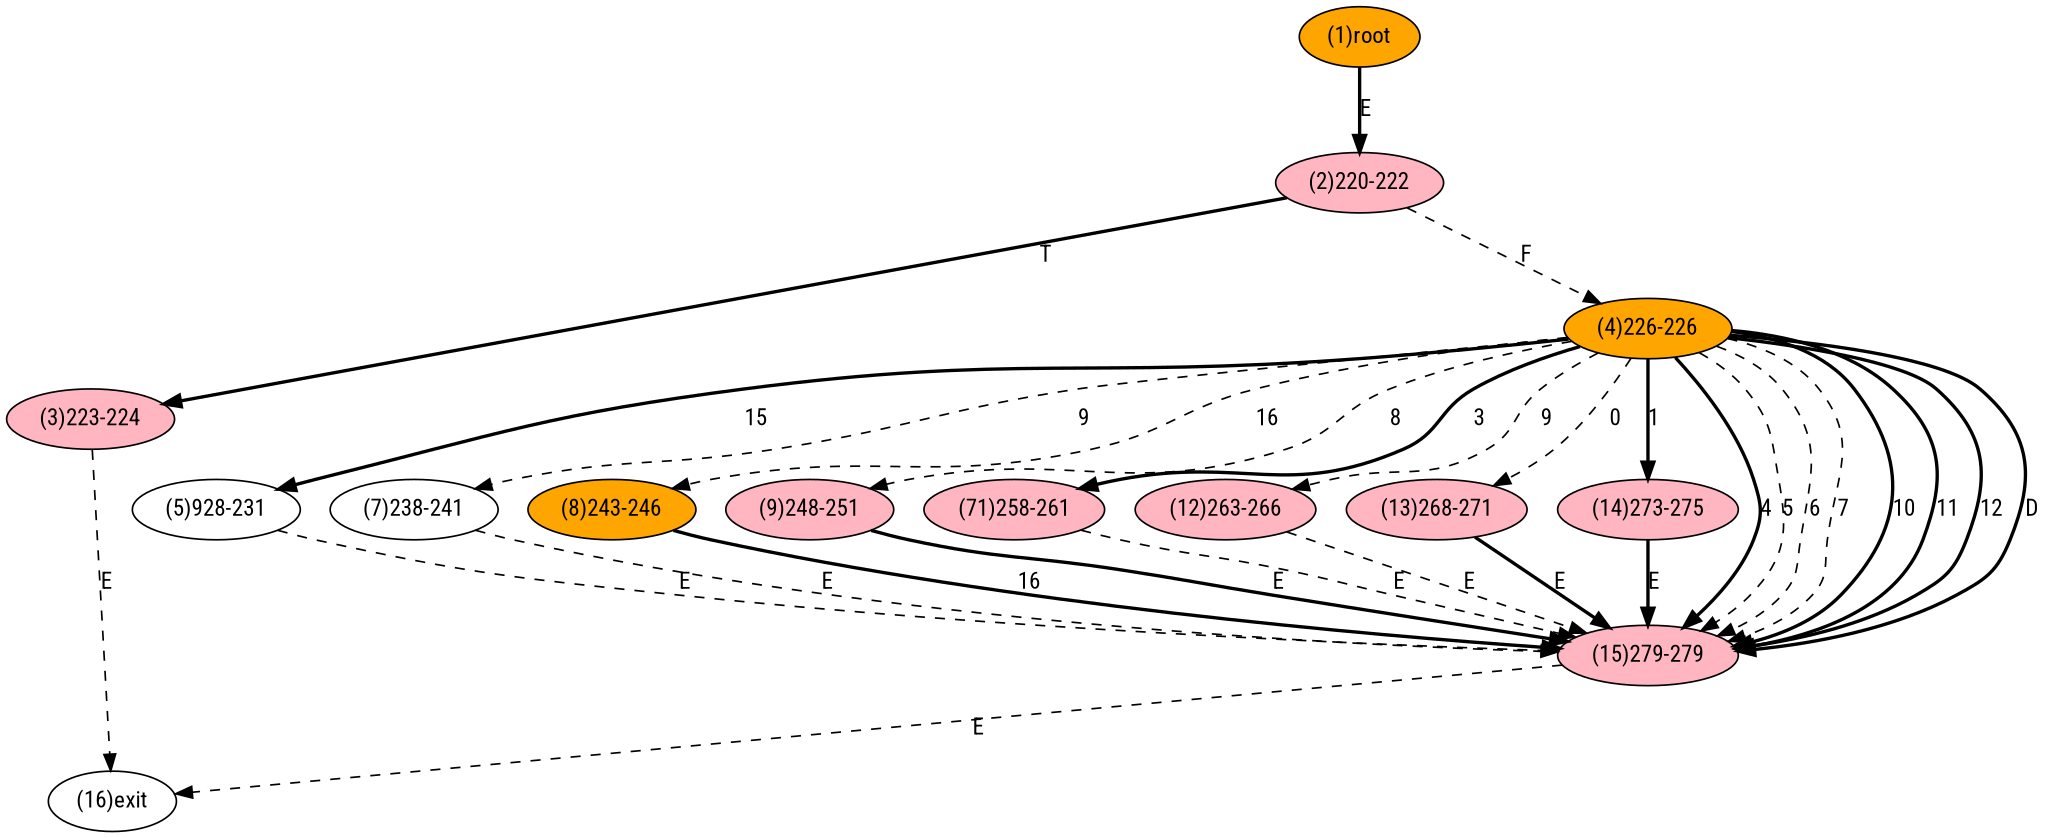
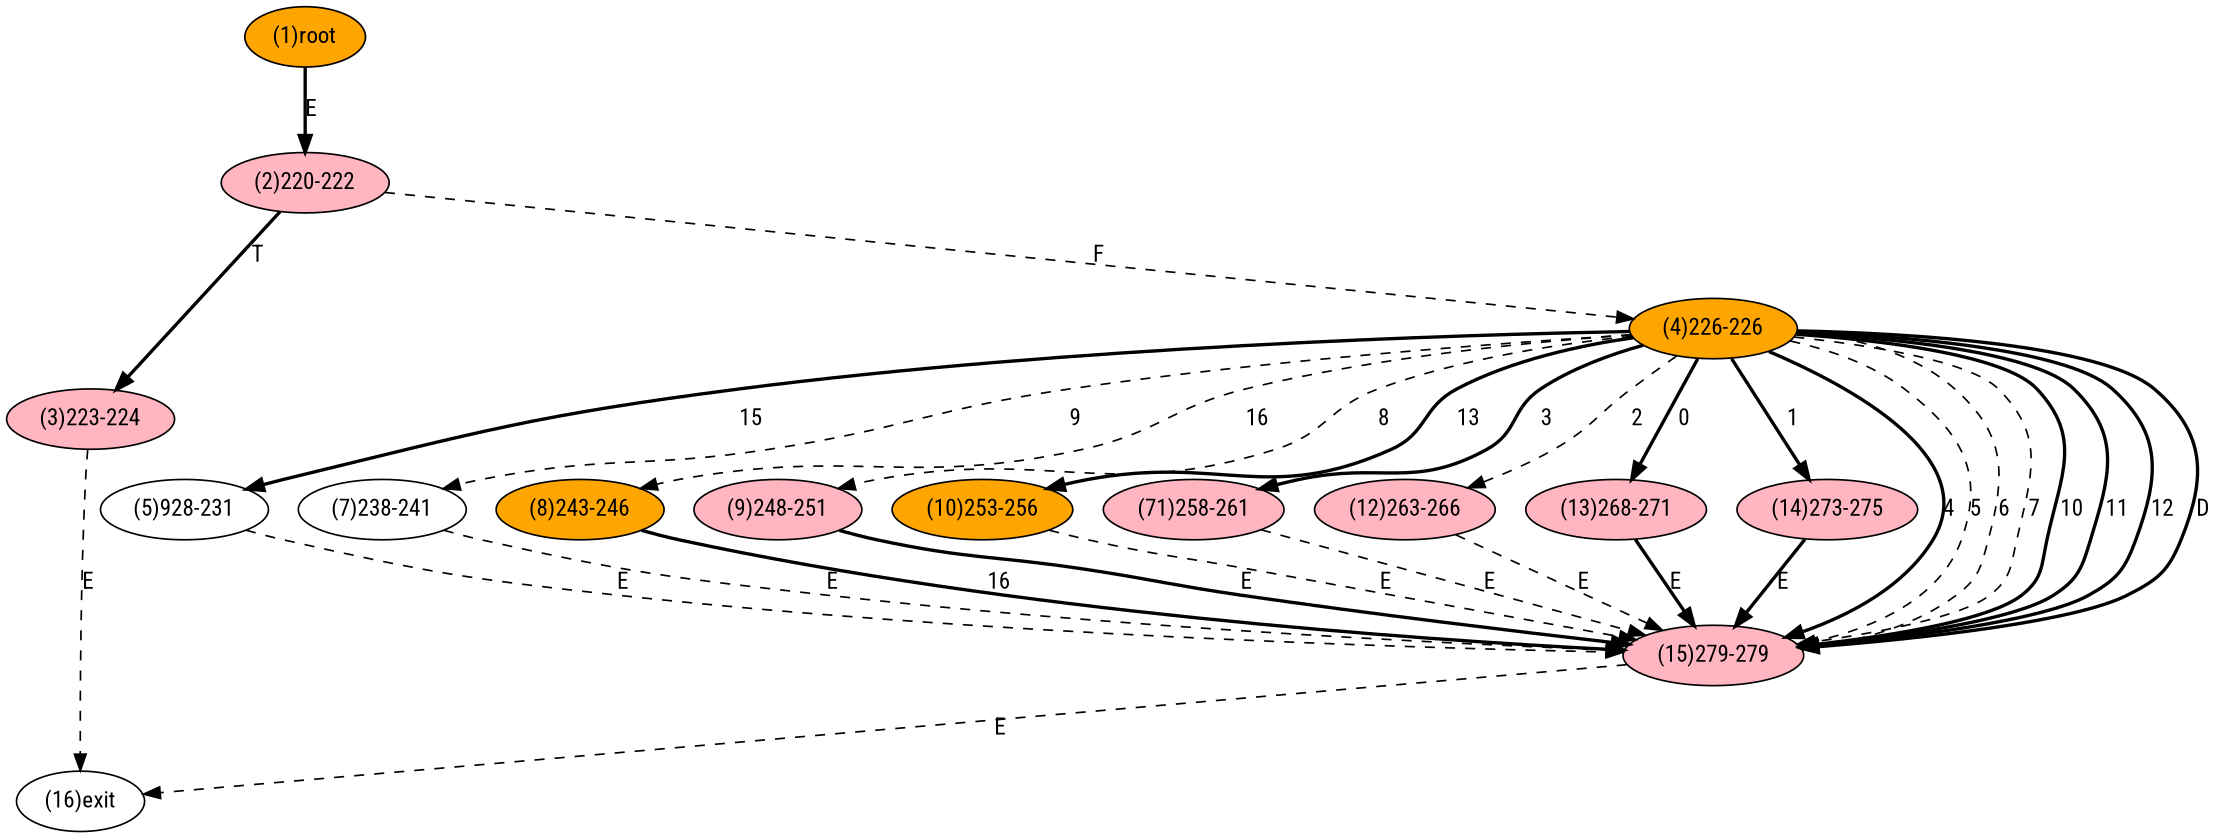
edge "(4)226-226" -> "(12)263-266": label "9" -> "2"
edge "(4)226-226" -> "(13)268-271": style dashed -> bold
node "(10)253-256": added
